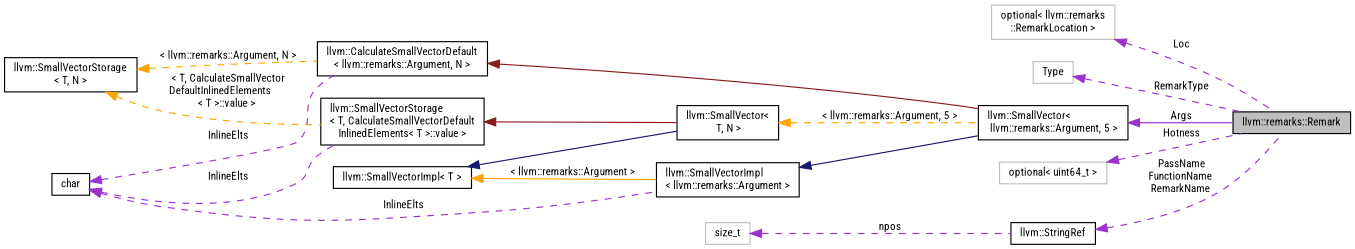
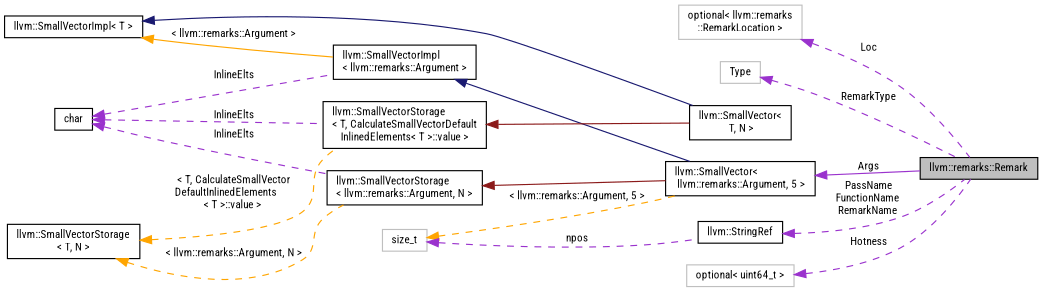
node "llvm::CalculateSmallVectorDefault < llvm::remarks::Argument, N >": label "llvm::CalculateSmallVectorDefault < llvm::remarks::Argument, N >" -> "llvm::SmallVectorStorage < llvm::remarks::Argument, N >"
edge "llvm::SmallVector< llvm::remarks::Argument, 5 >" -> "llvm::SmallVector< T, N >": now "llvm::SmallVector< llvm::remarks::Argument, 5 >" -> "size_t"
